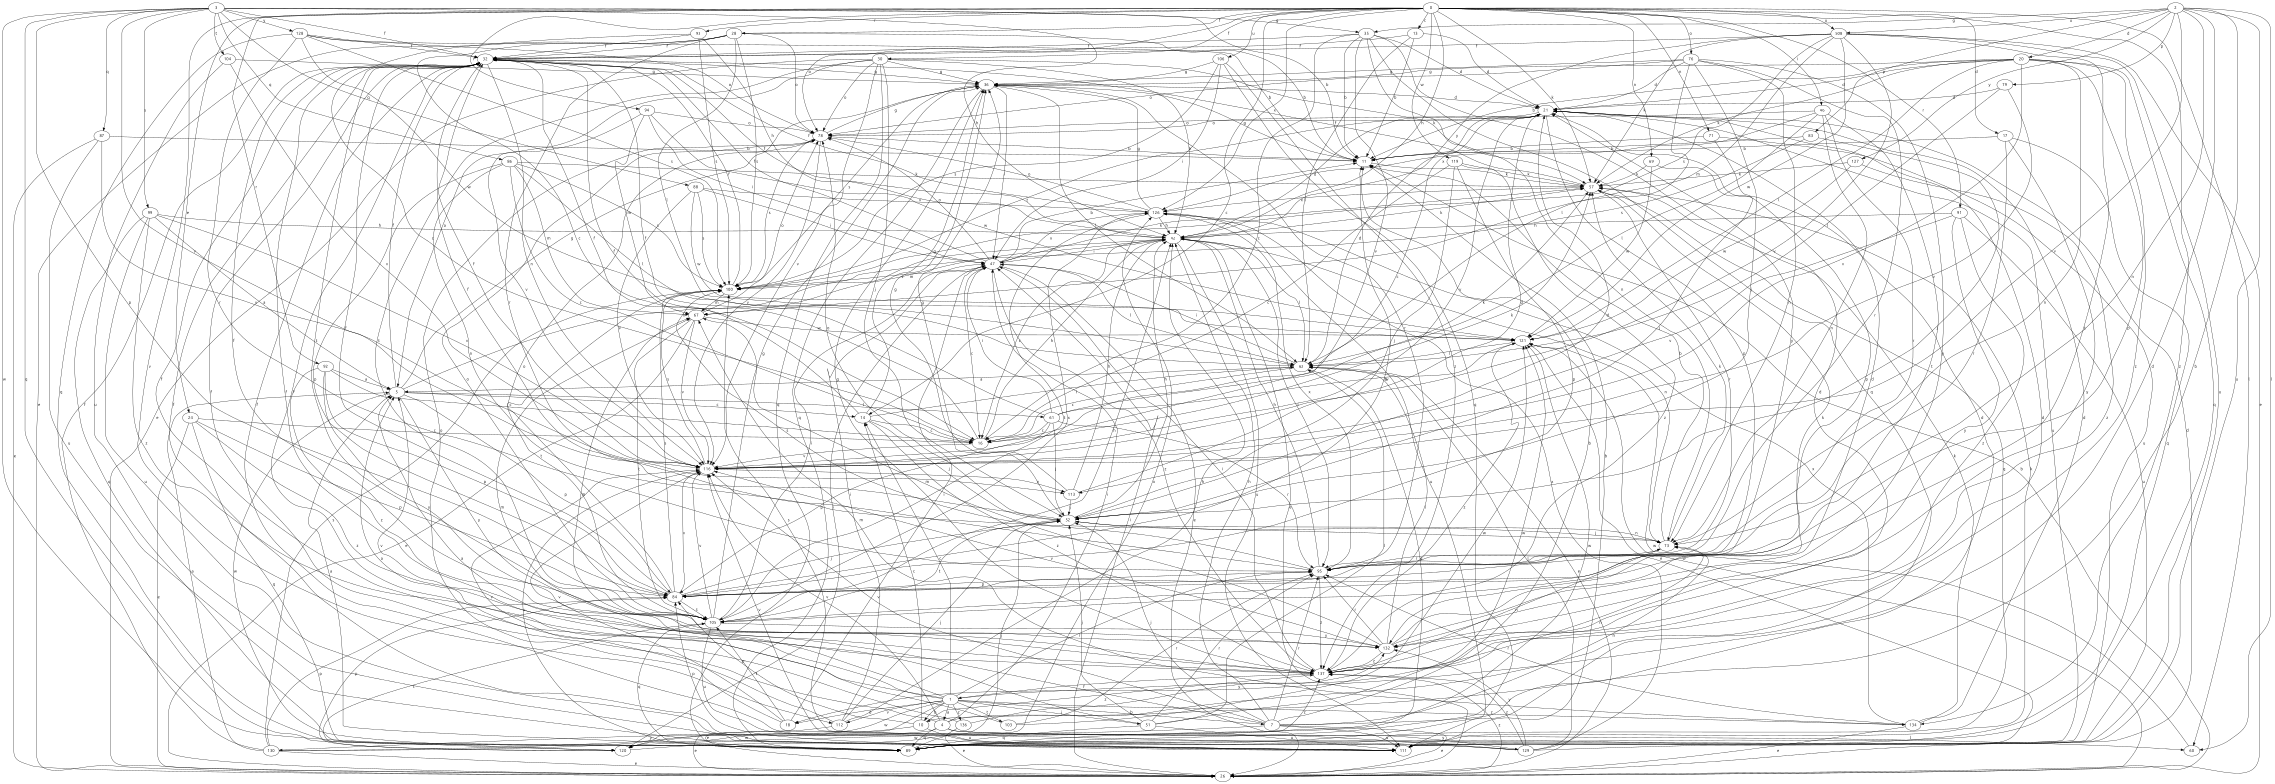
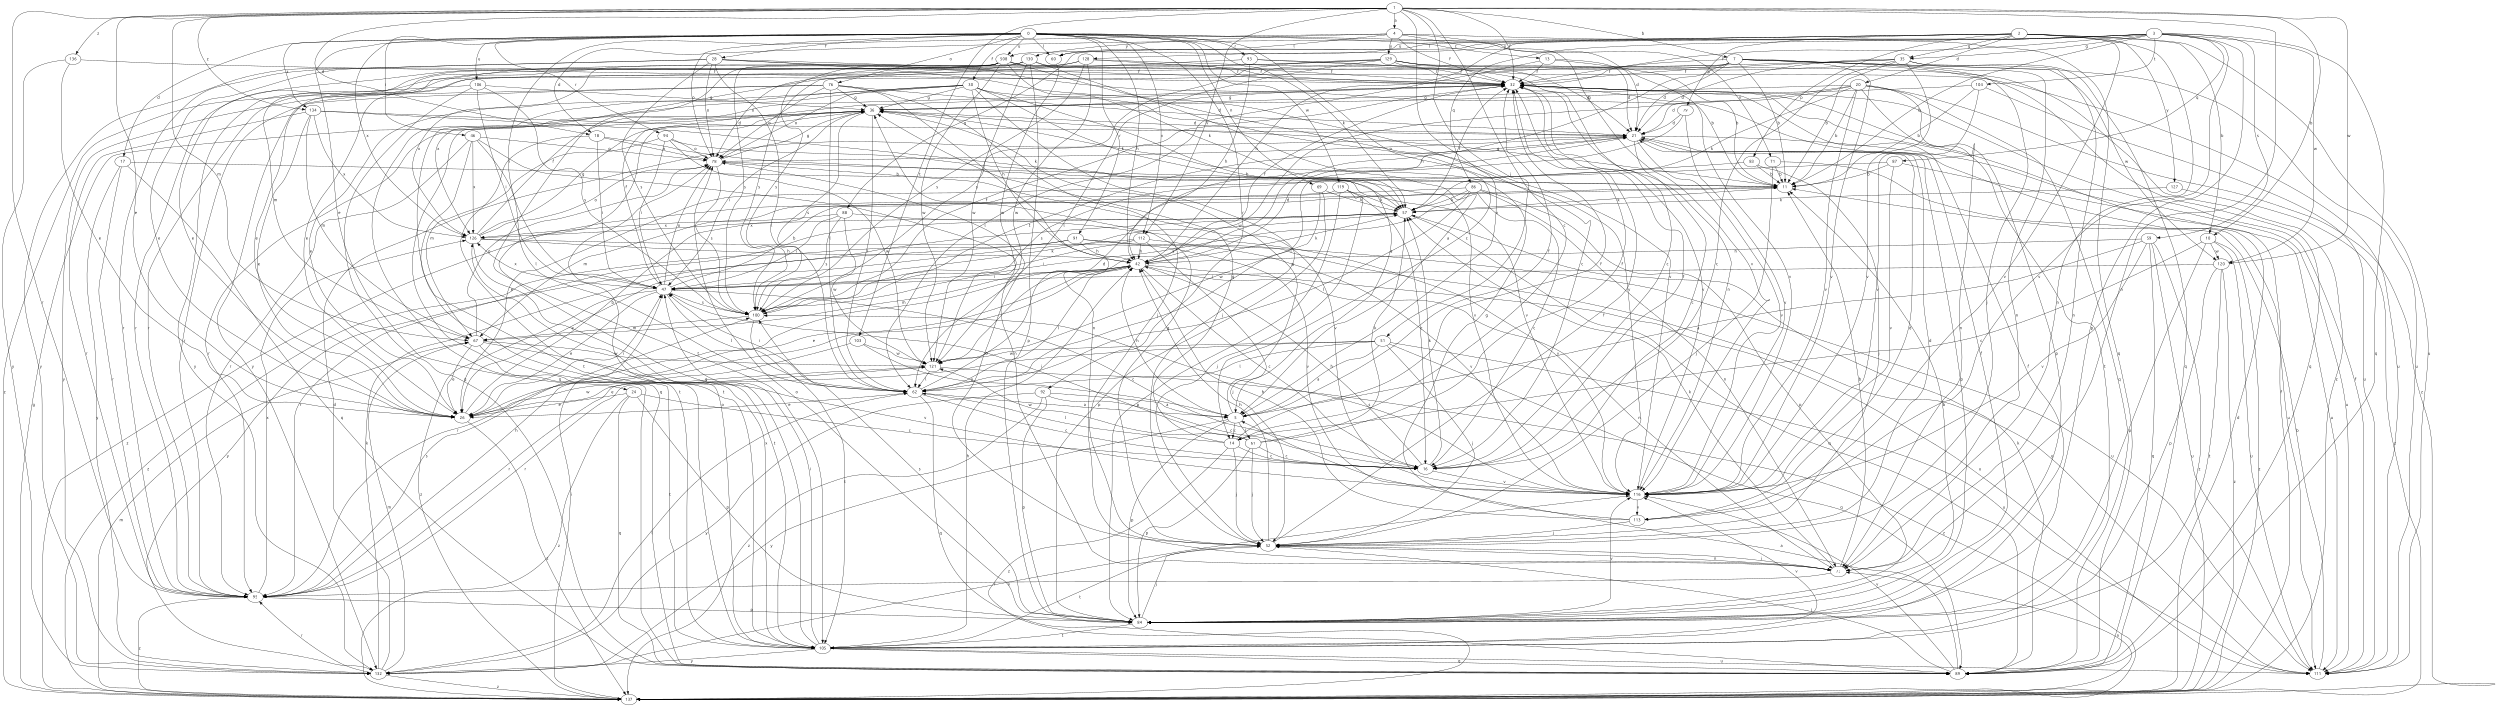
edge "128" -> "11": now "104" -> "11"
edge "508" -> "42": now "508" -> "132"
edge "20" -> "121": label "l" -> "w"
node "99": label "99" -> "59"
edge "127" -> "121": removed, label "w"
edge "116" -> "32": label "f" -> "v"
edge "61" -> "95": removed, label "r"
edge "5" -> "120": removed, label "w"
edge "137" -> "1": now "137" -> "32"
edge "111" -> "84": removed, label "p"
